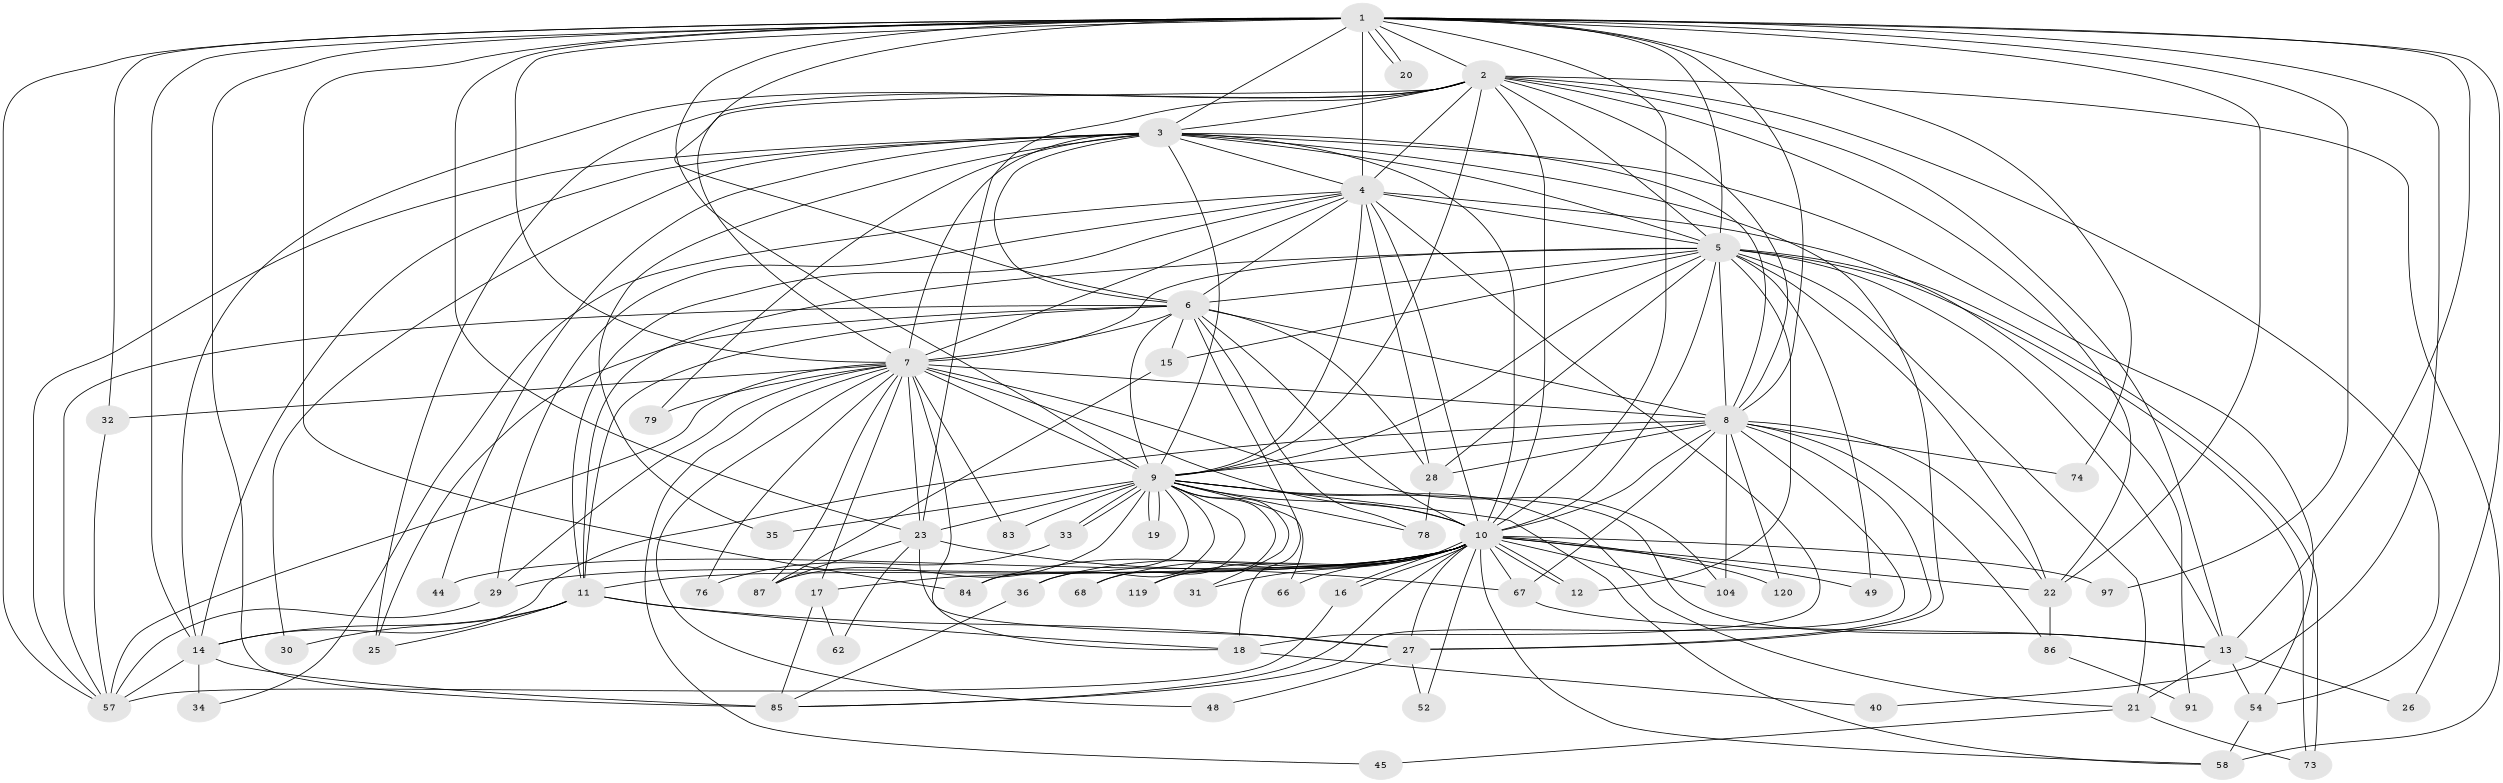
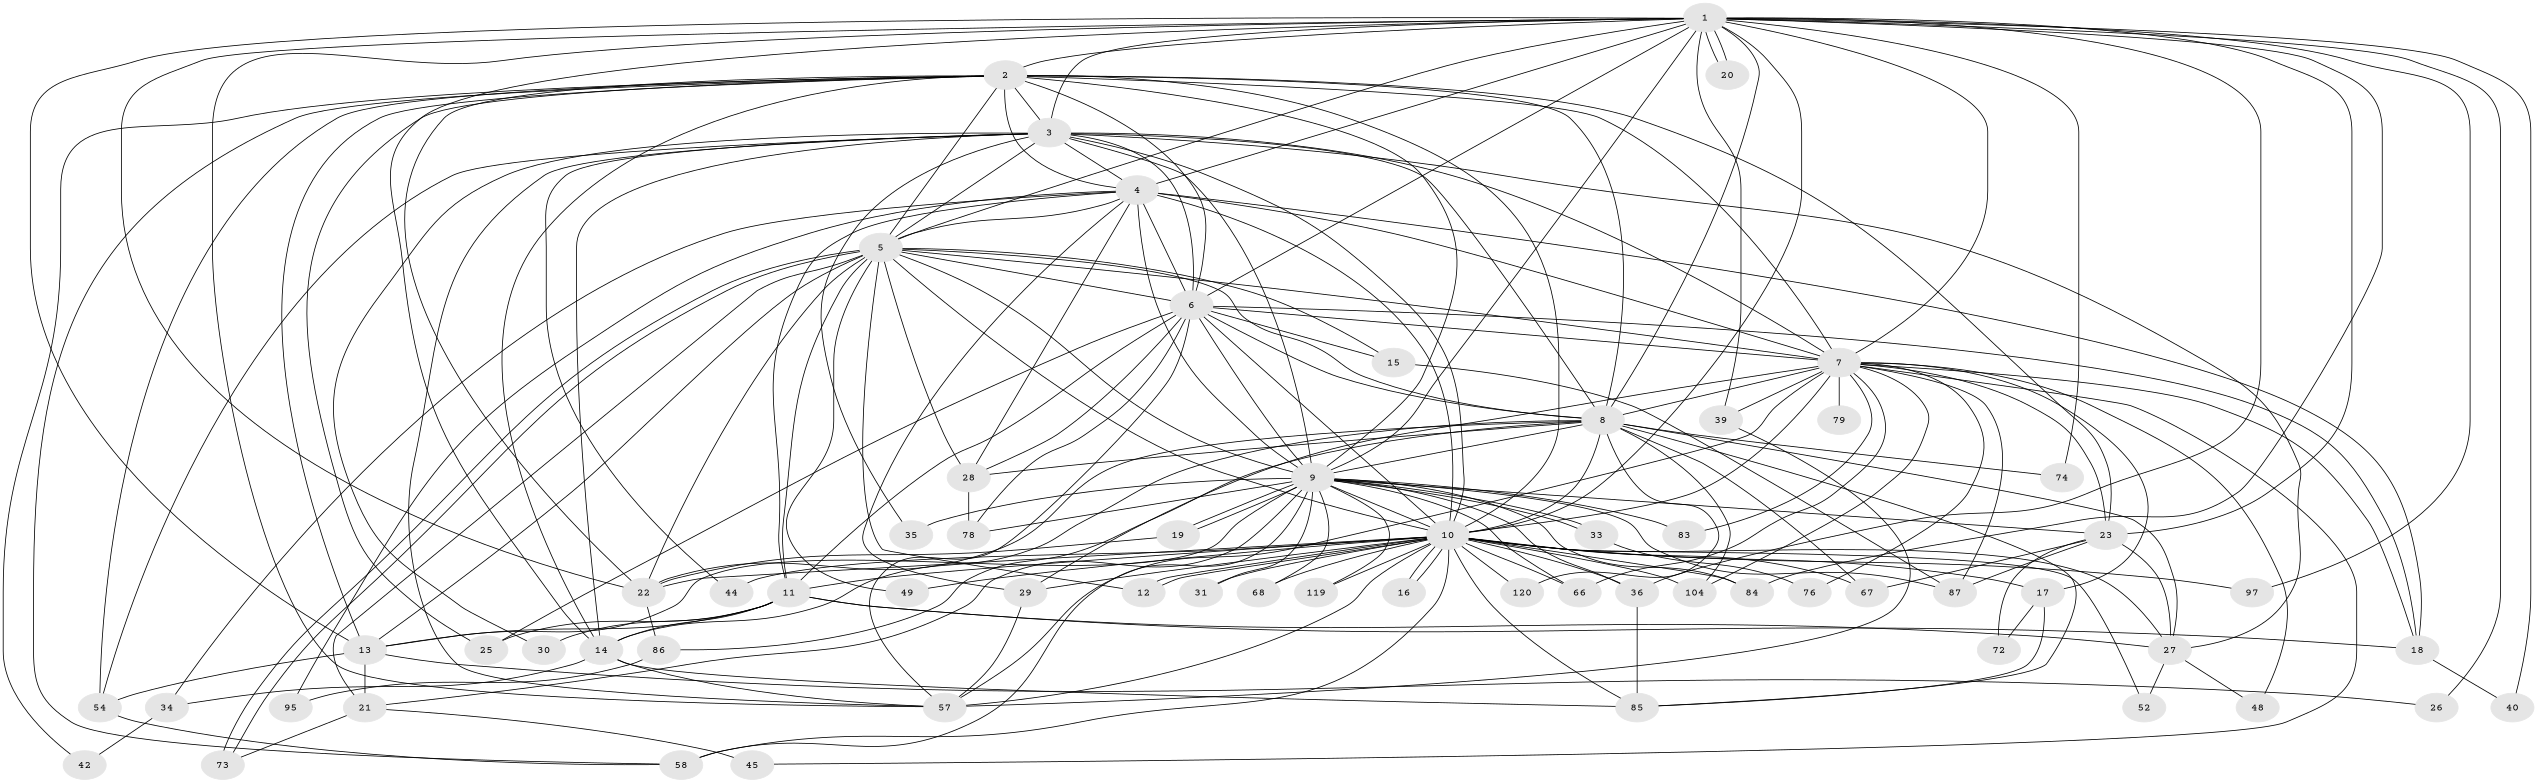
edge "1" -- "85": now "1" -- "36"
edge "2" -- "6": added
edge "3" -- "79": removed
node "32": label "32" -> "39"
edge "7" -- "9": now "7" -- "66"
edge "19" -- "22": added
edge "67" -- "13": now "11" -- "13"
node "62": label "62" -> "72"
edge "16" -- "57": now "10" -- "57"
node "91": label "91" -> "95"
node "42": added
